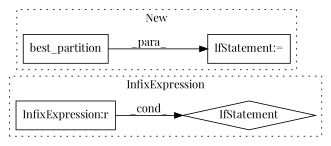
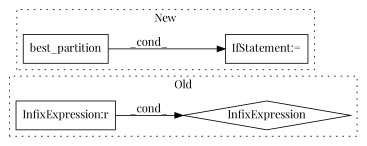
edge "best_partition" -> "IfStatement:=": label "_para_" -> "_cond_"
cluster "InfixExpression": label "InfixExpression" -> "Old"
node "IfStatement": label "IfStatement" -> "InfixExpression"
